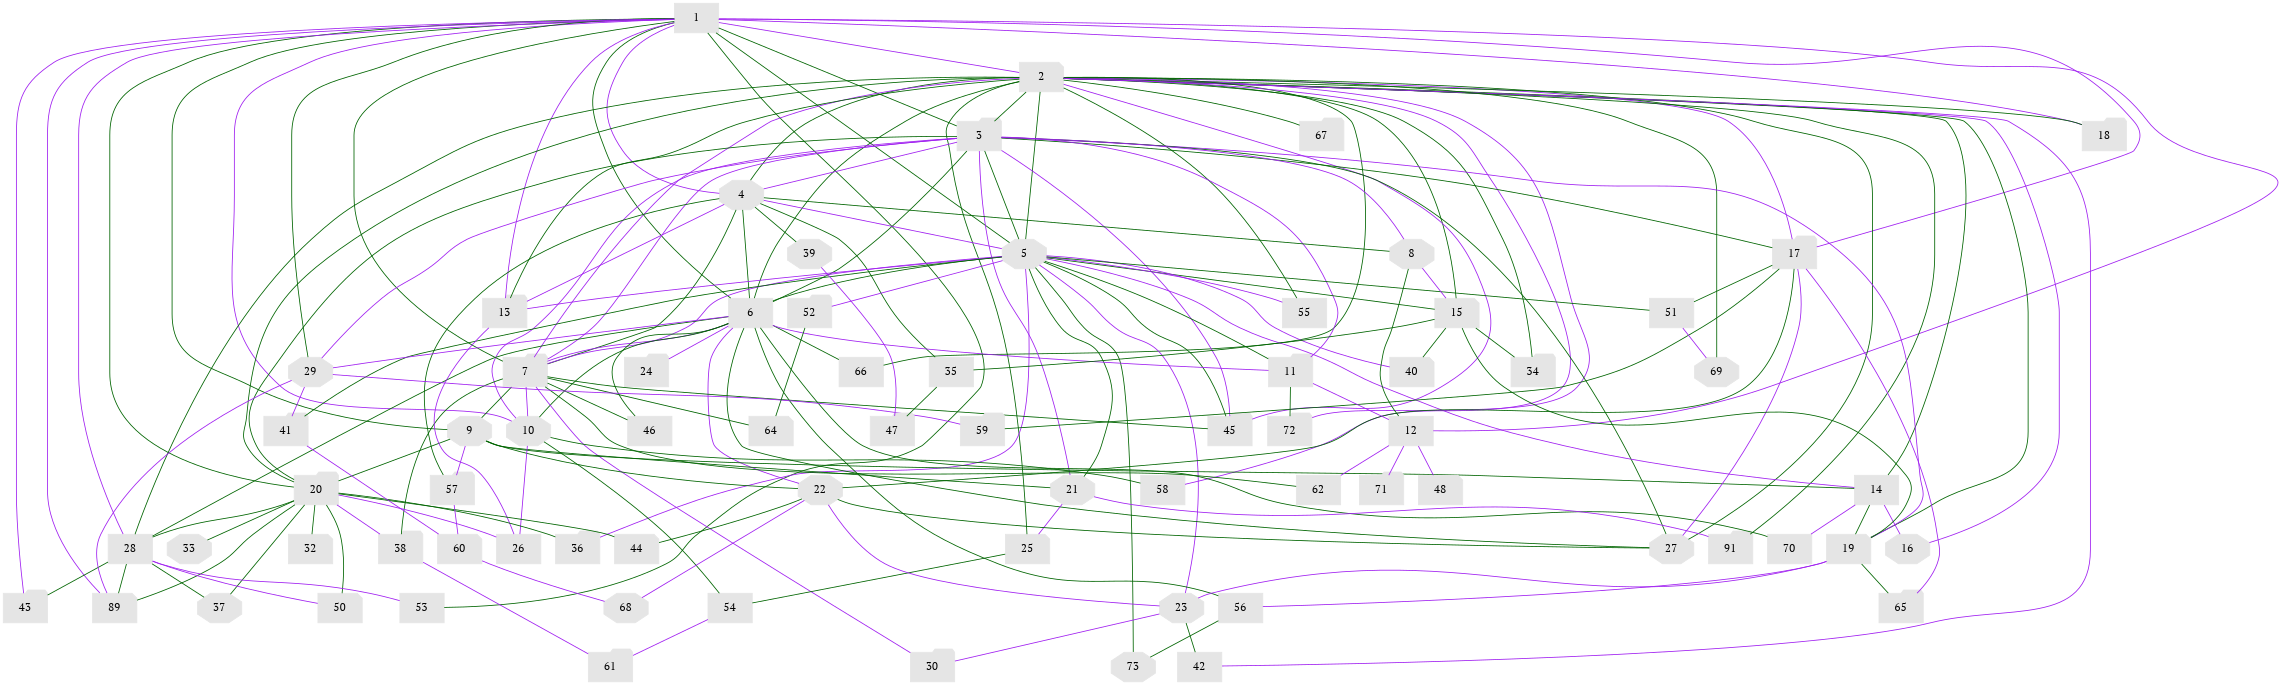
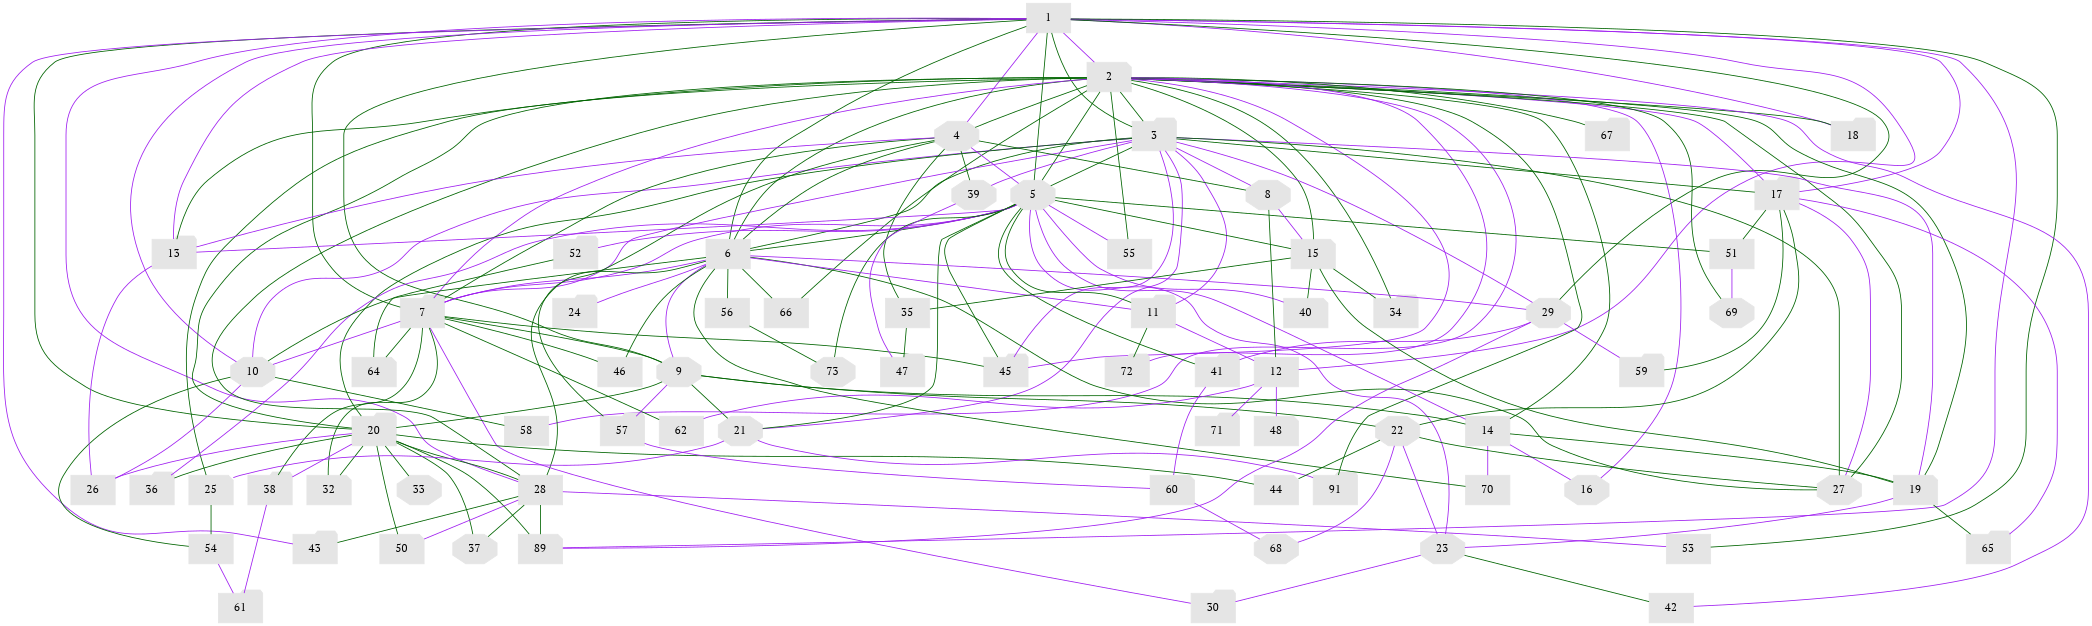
edge "3" -- "4": now "3" -- "39"
edge "7" -- "32": added
edge "6" -- "22": now "6" -- "9"
edge "19" -- "56": removed
